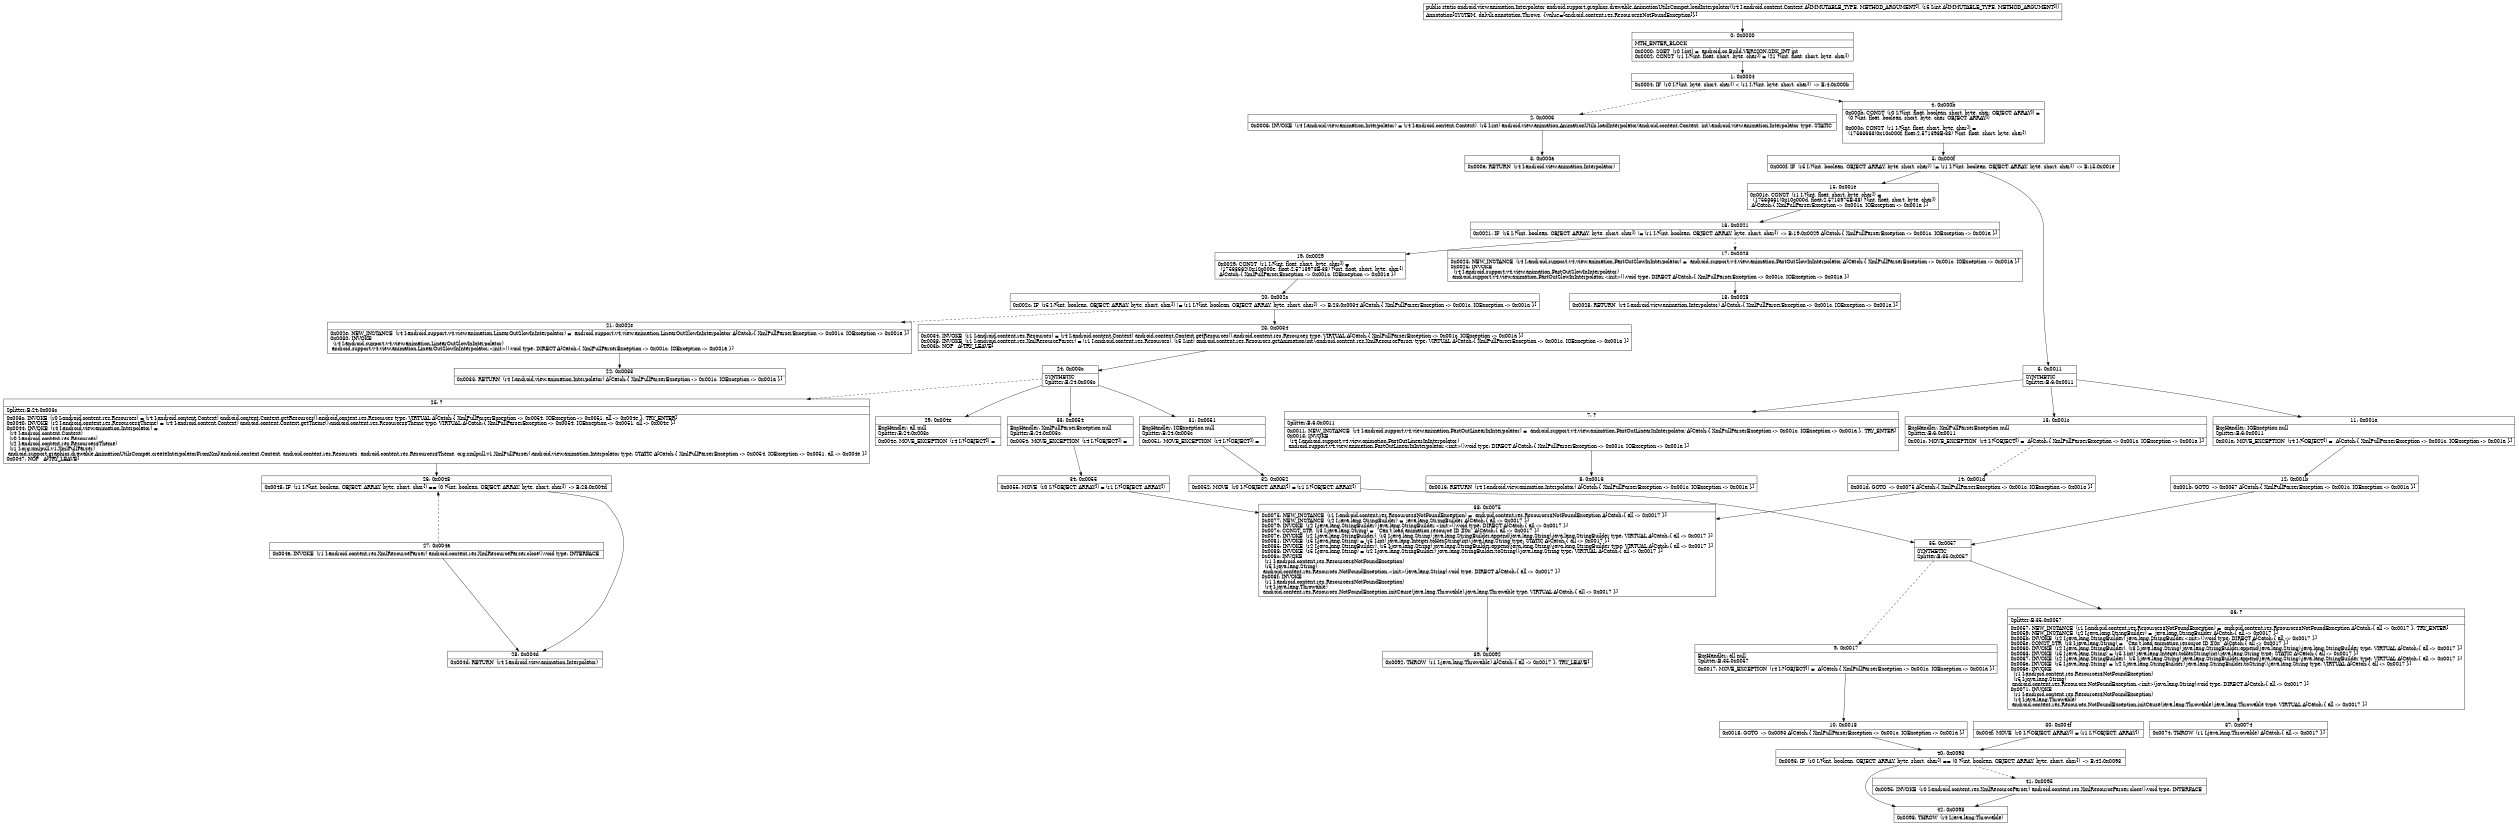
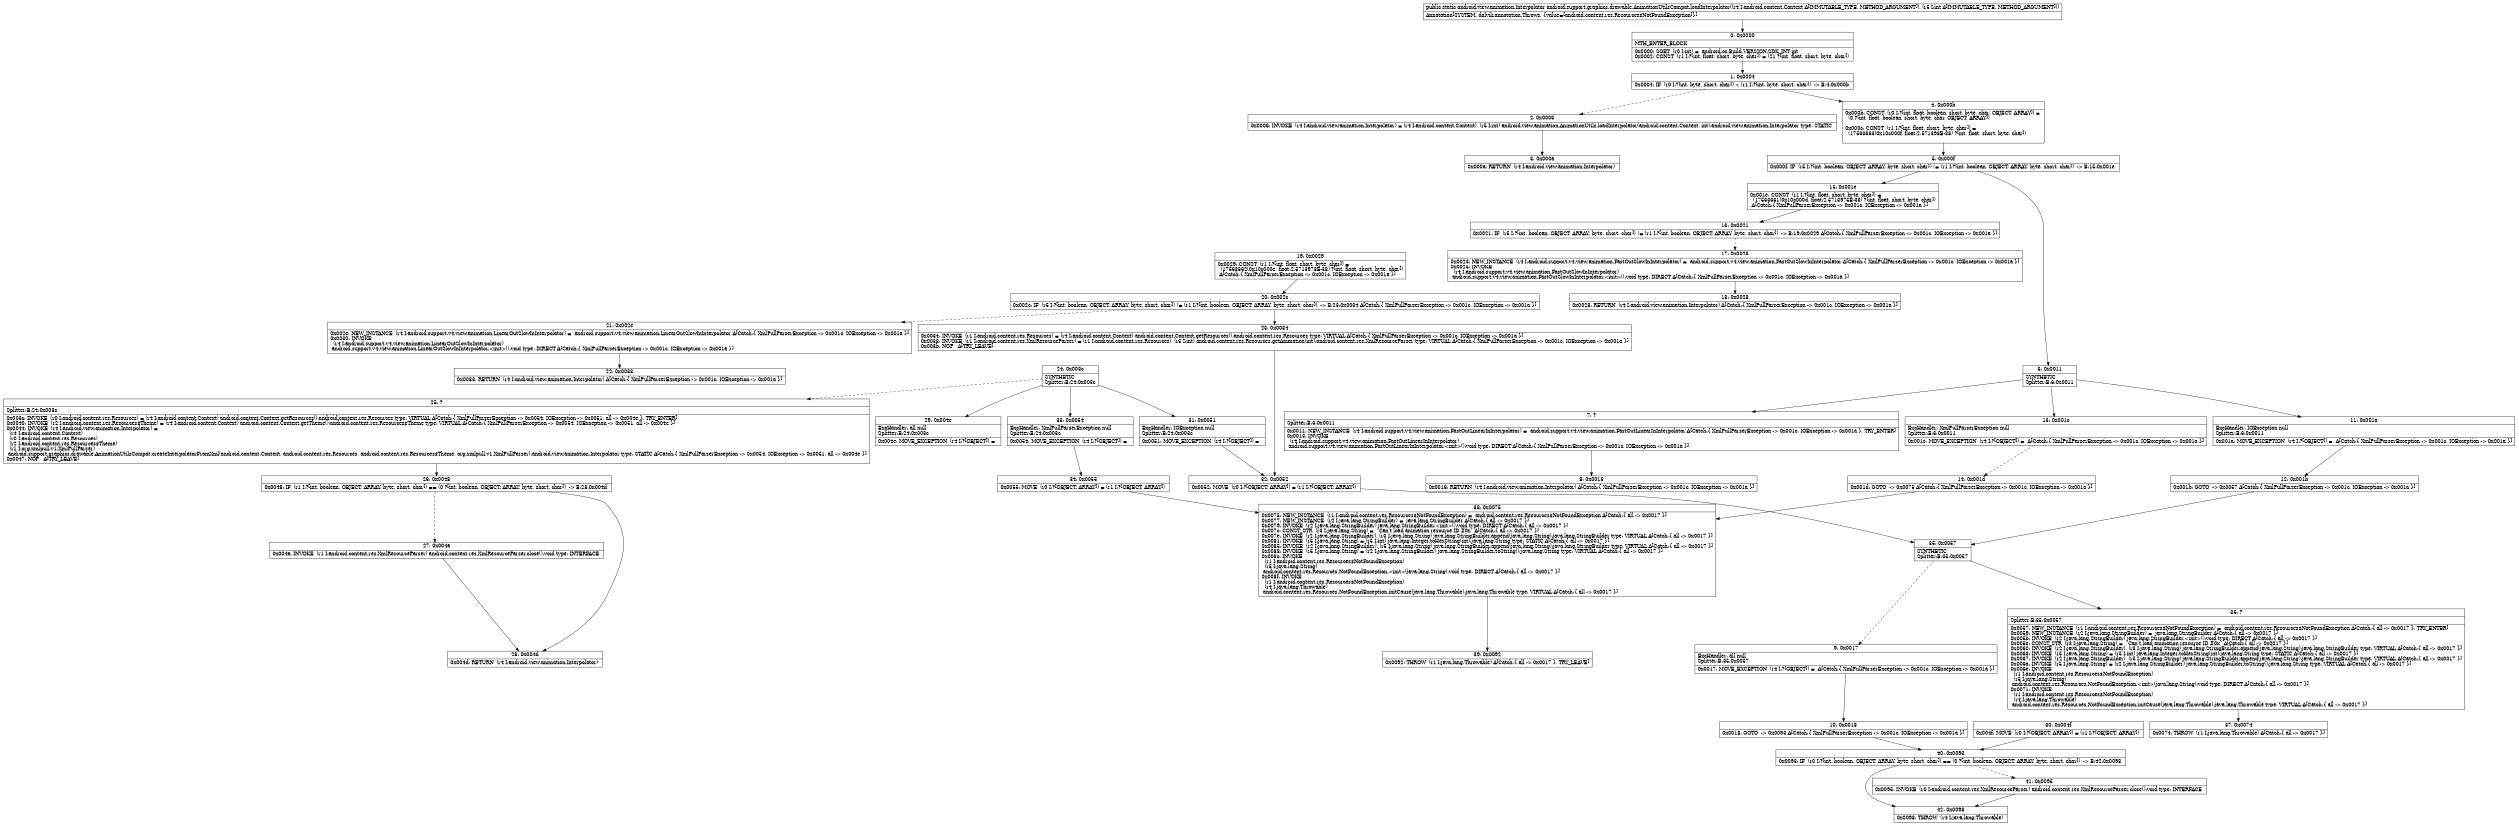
edge "16: 0x0021" -> "19: 0x0029": removed
edge "23: 0x0034" -> "24: 0x003c": now "23: 0x0034" -> "32: 0x0052"
edge "27: 0x004a" -> "26: 0x0048": reversed
